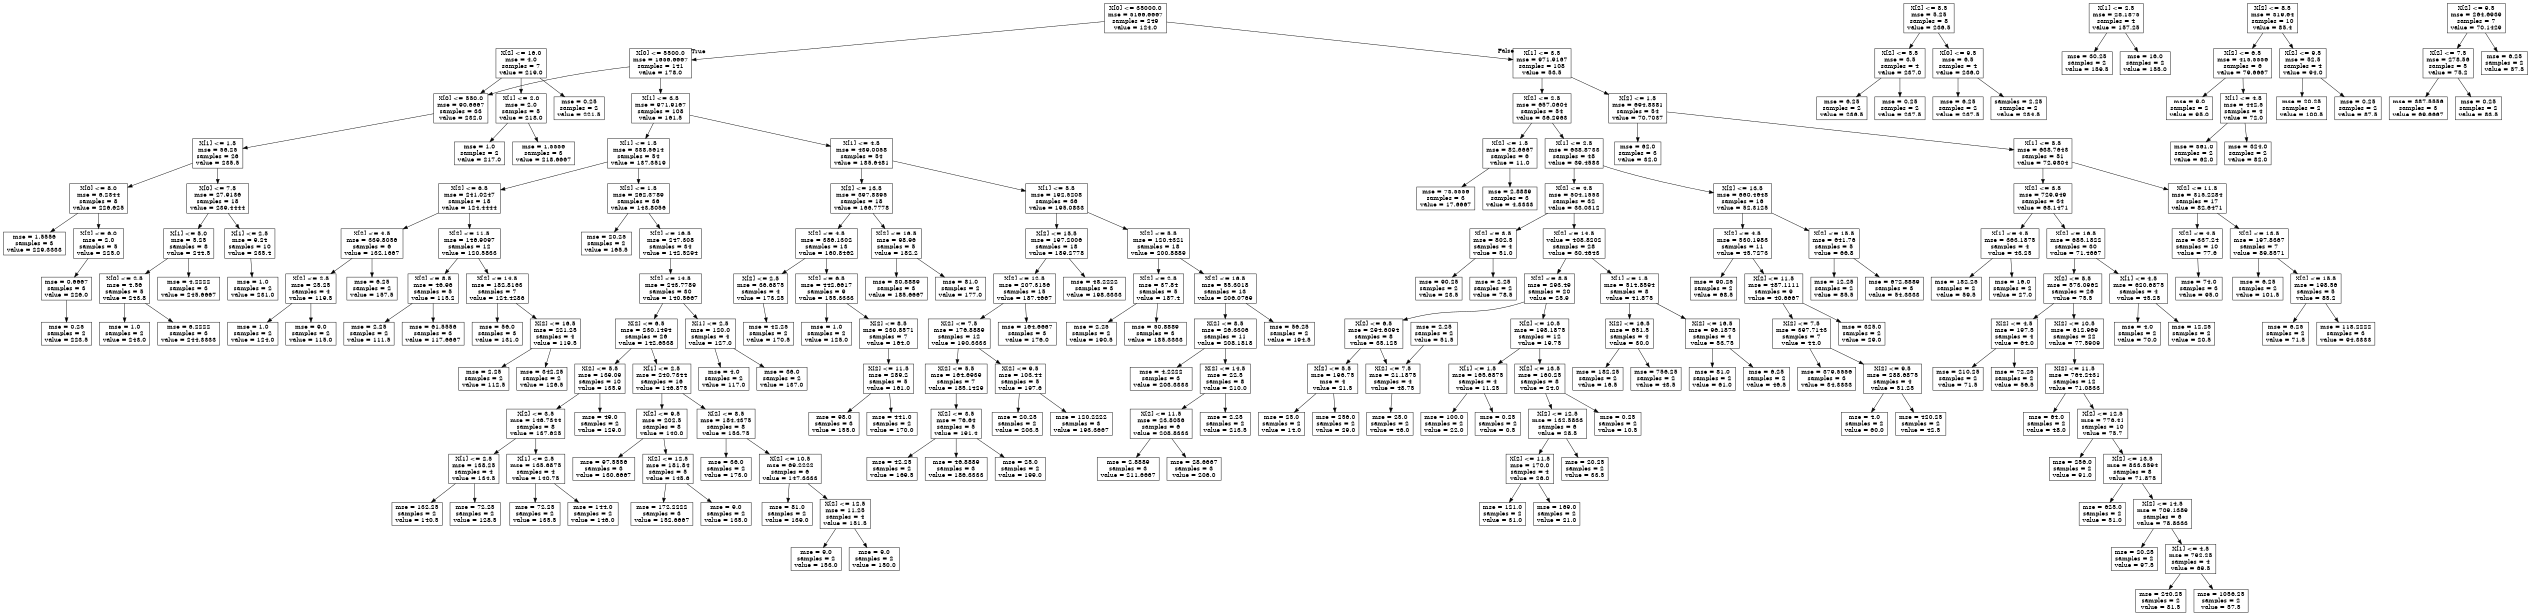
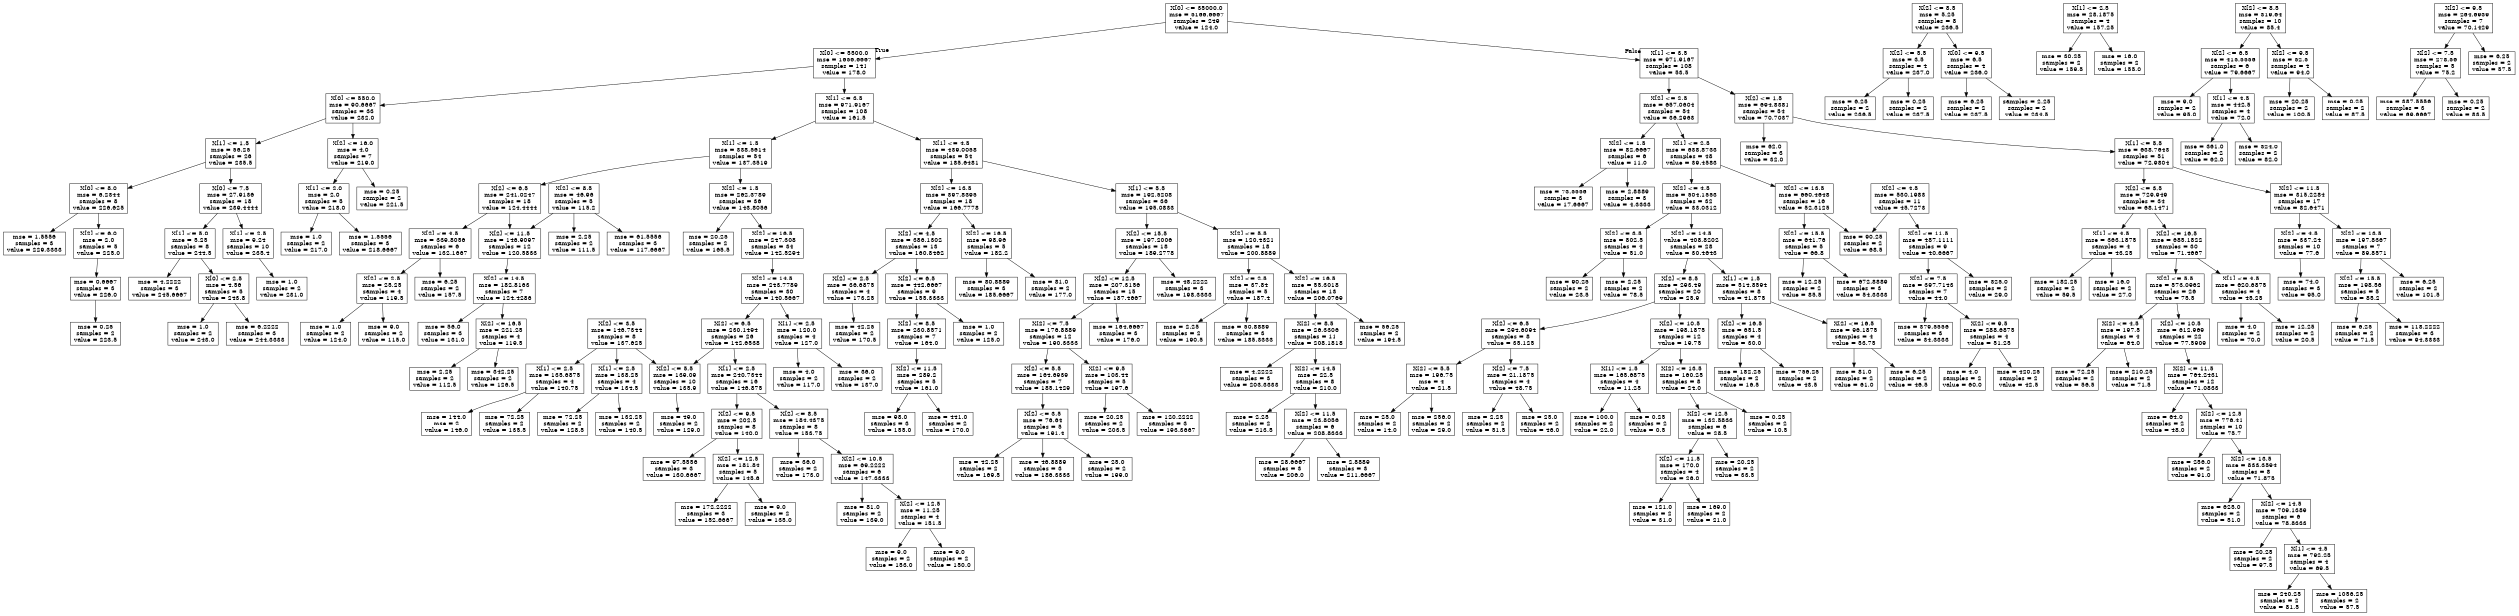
edge "X[2] <= 16.0 mse = 4.0 samples = 7 value = 219.0" -> "X[0] <= 550.0 mse = 90.6667 samples = 33 value = 232.0": reversed
edge "X[2] <= 13.5 mse = 660.4648 samples = 16 value = 52.3125" -> "X[2] <= 4.5 mse = 530.1983 samples = 11 value = 45.7273": now "X[2] <= 13.5 mse = 660.4648 samples = 16 value = 52.3125" -> "mse = 90.25 samples = 2 value = 68.5"
edge "X[2] <= 11.5 mse = 146.9097 samples = 12 value = 120.5833" -> "X[2] <= 8.5 mse = 46.96 samples = 5 value = 115.2": reversed
node "X[2] <= 6.5 mse = 442.6617 samples = 9 value = 155.3333": label "X[2] <= 6.5 mse = 442.6617 samples = 9 value = 155.3333" -> "X[2] <= 6.5 mse = 442.6667 samples = 9 value = 155.3333"
edge "mse = 2.25 samples = 2 value = 51.5" -> "X[2] <= 7.5 mse = 21.1875 samples = 4 value = 48.75": reversed
edge "X[2] <= 5.5 mse = 139.09 samples = 10 value = 135.9" -> "X[2] <= 3.5 mse = 146.7344 samples = 8 value = 137.625": reversed
node "mse = 144.0 samples = 2 value = 146.0": label "mse = 144.0 samples = 2 value = 146.0" -> "mse = 144.0 mse = 2 value = 146.0"
